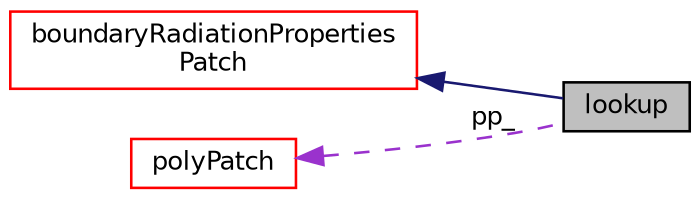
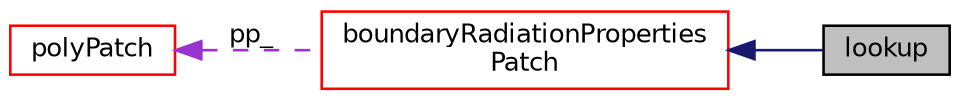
edge "lookup" -> "polyPatch": now "boundaryRadiationProperties Patch" -> "polyPatch"
